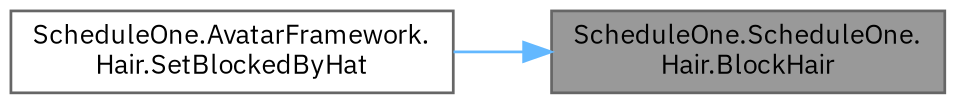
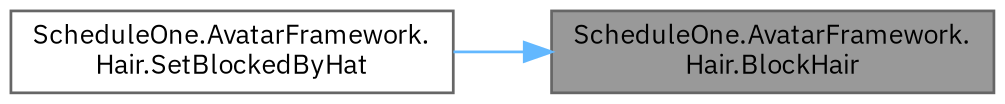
node "ScheduleOne.ScheduleOne. Hair.BlockHair": label "ScheduleOne.ScheduleOne. Hair.BlockHair" -> "ScheduleOne.AvatarFramework. Hair.BlockHair"
